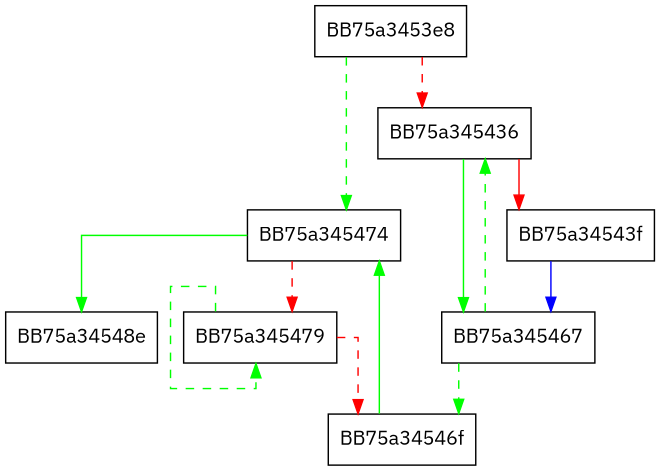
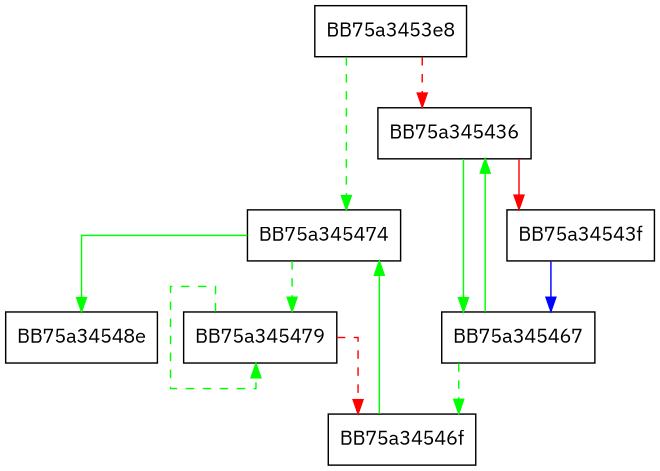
edge "BB75a345467" -> "BB75a345436": style dashed -> solid
edge "BB75a345474" -> "BB75a345479": color red -> green
